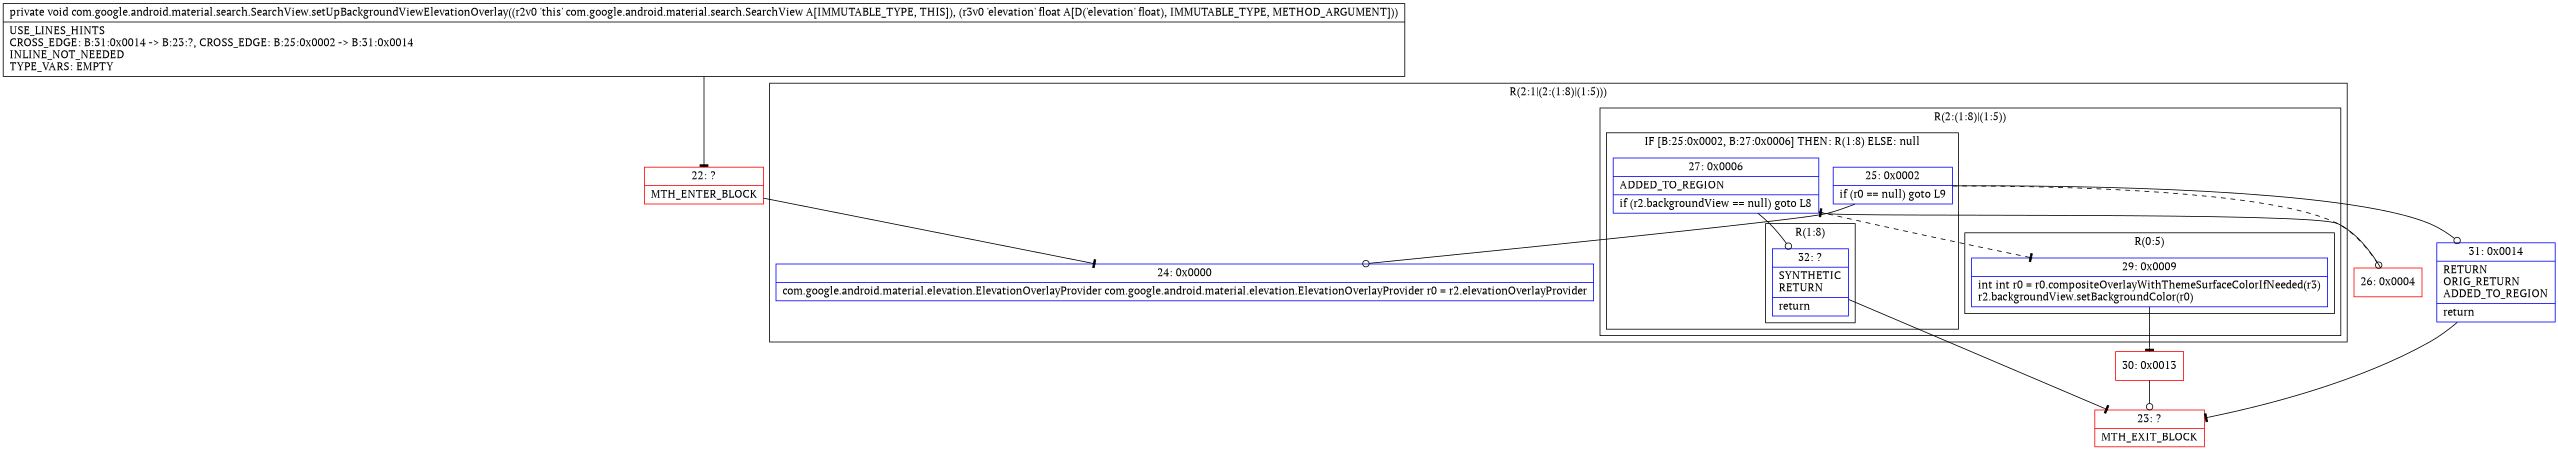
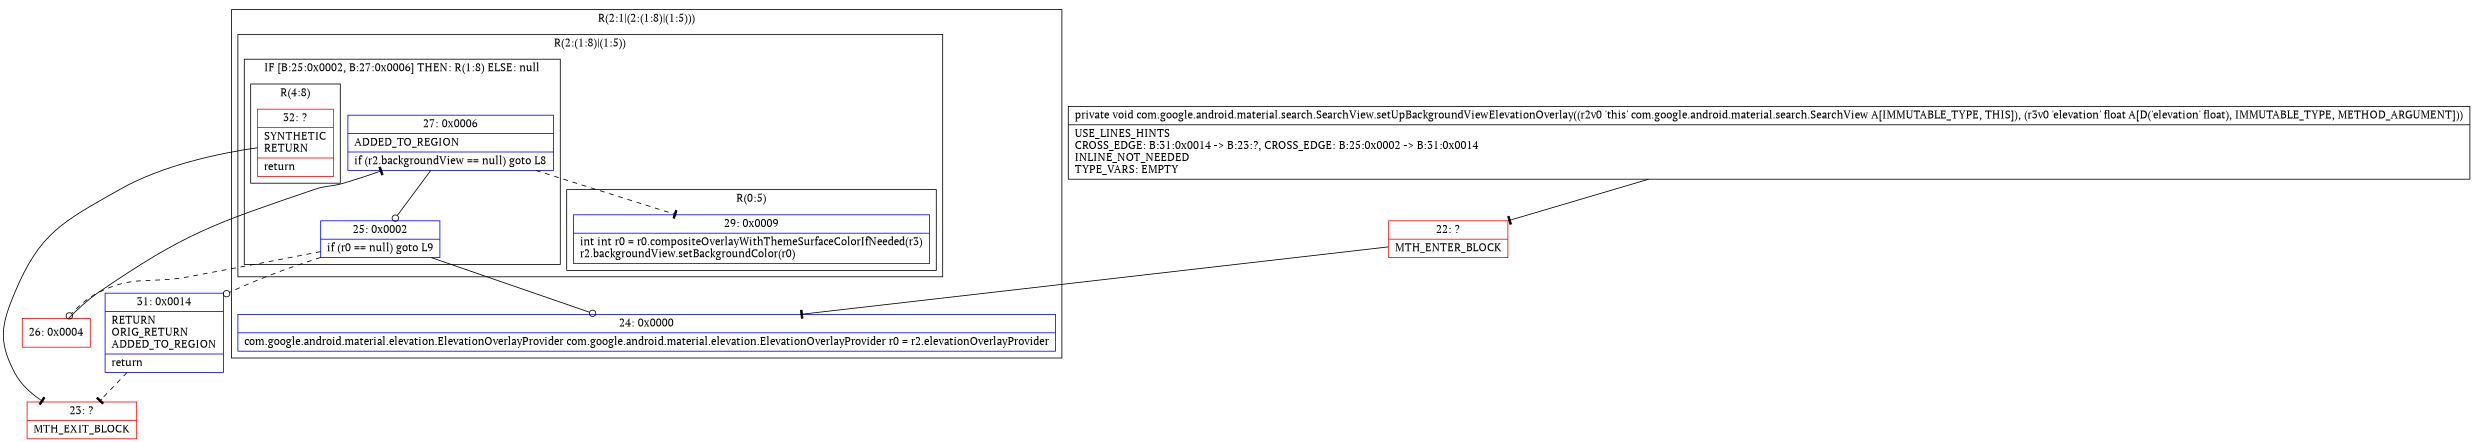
edge "25: 0x0002" -> "31: 0x0014": style solid -> dashed
edge "27: 0x0006" -> "32: ?": now "27: 0x0006" -> "25: 0x0002"
cluster "R(1:8)": label "R(1:8)" -> "R(4:8)"
node "32: ?": color blue -> red
node "30: 0x0013": removed
edge "31: 0x0014" -> "23: ?": style solid -> dashed
